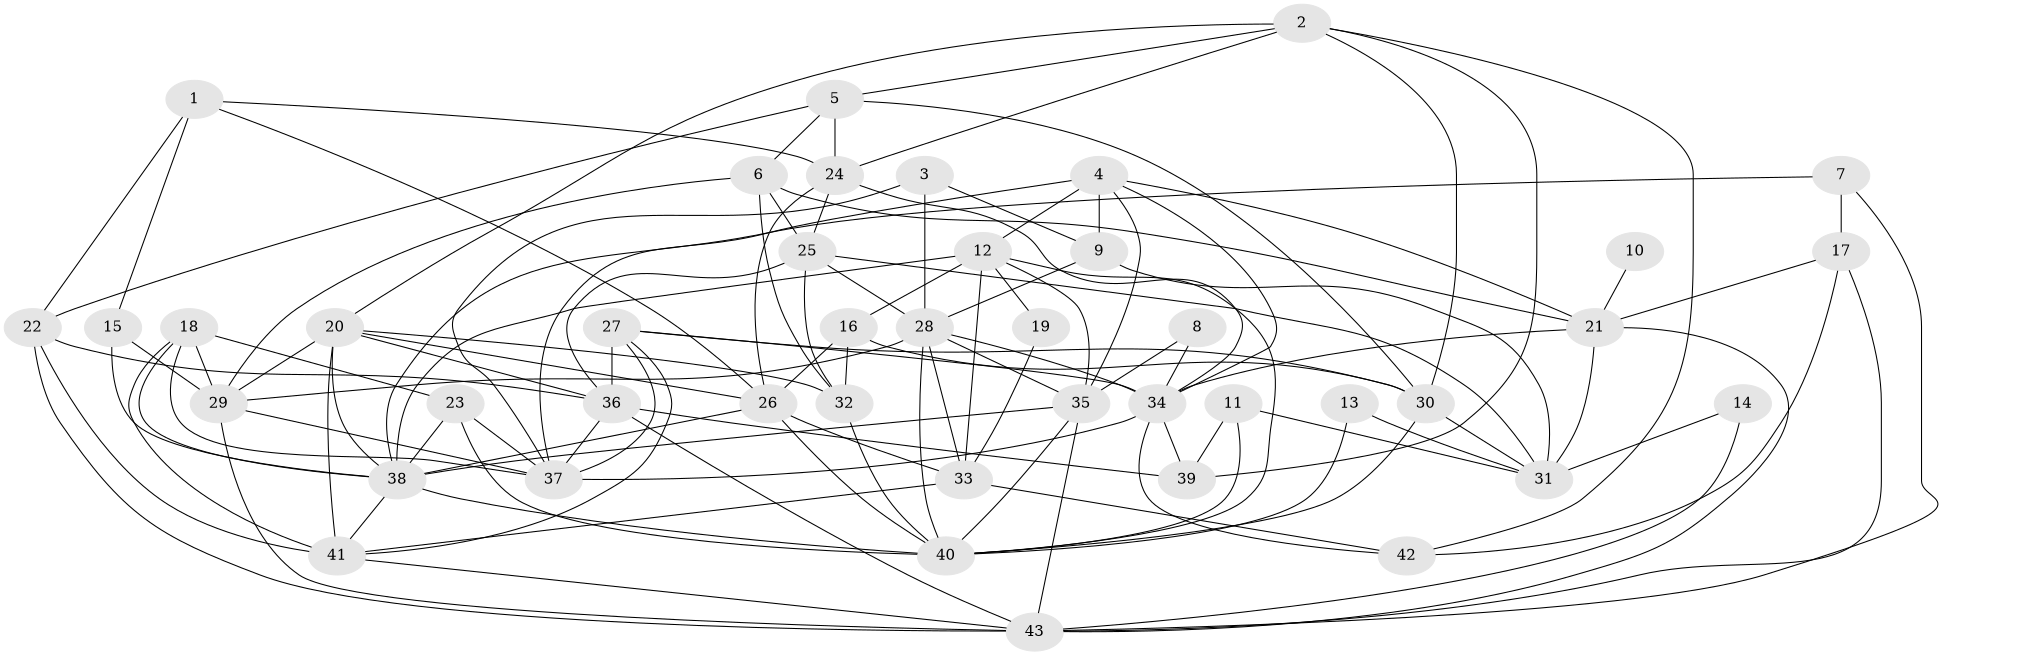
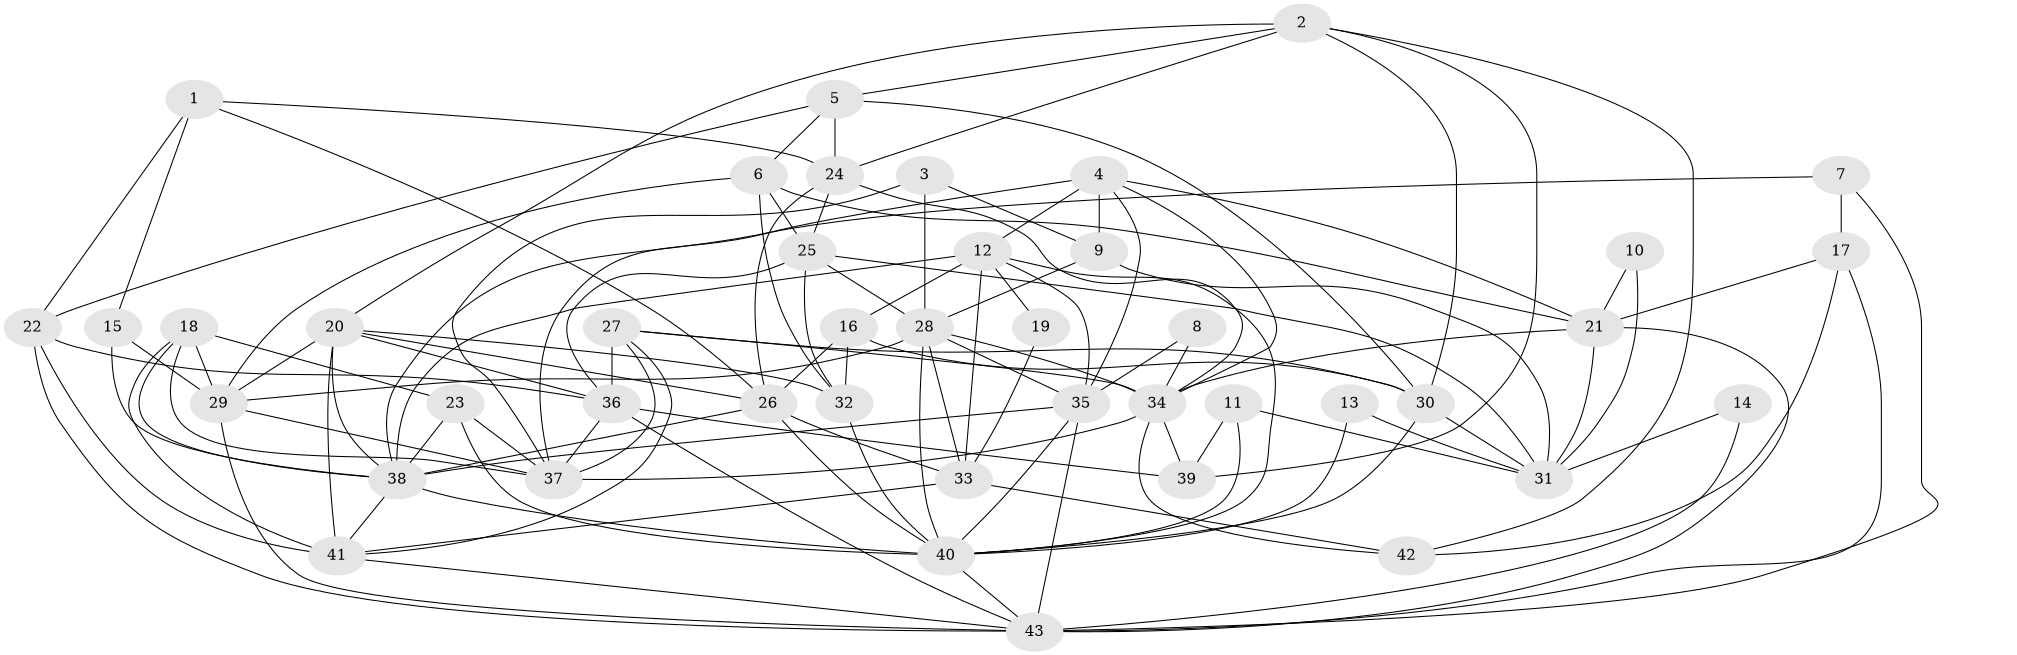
edge "10" -- "31": added
edge "40" -- "43": added
